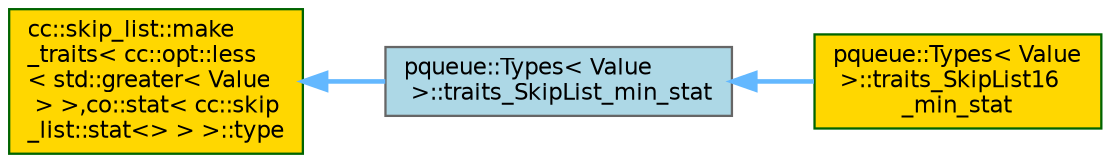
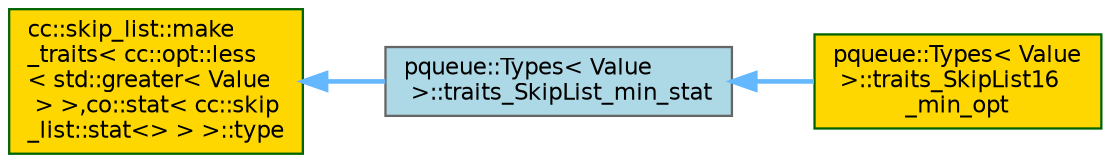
node "pqueue::Types< Value >::traits_SkipList16 _min_stat": label "pqueue::Types< Value >::traits_SkipList16 _min_stat" -> "pqueue::Types< Value >::traits_SkipList16 _min_opt"
